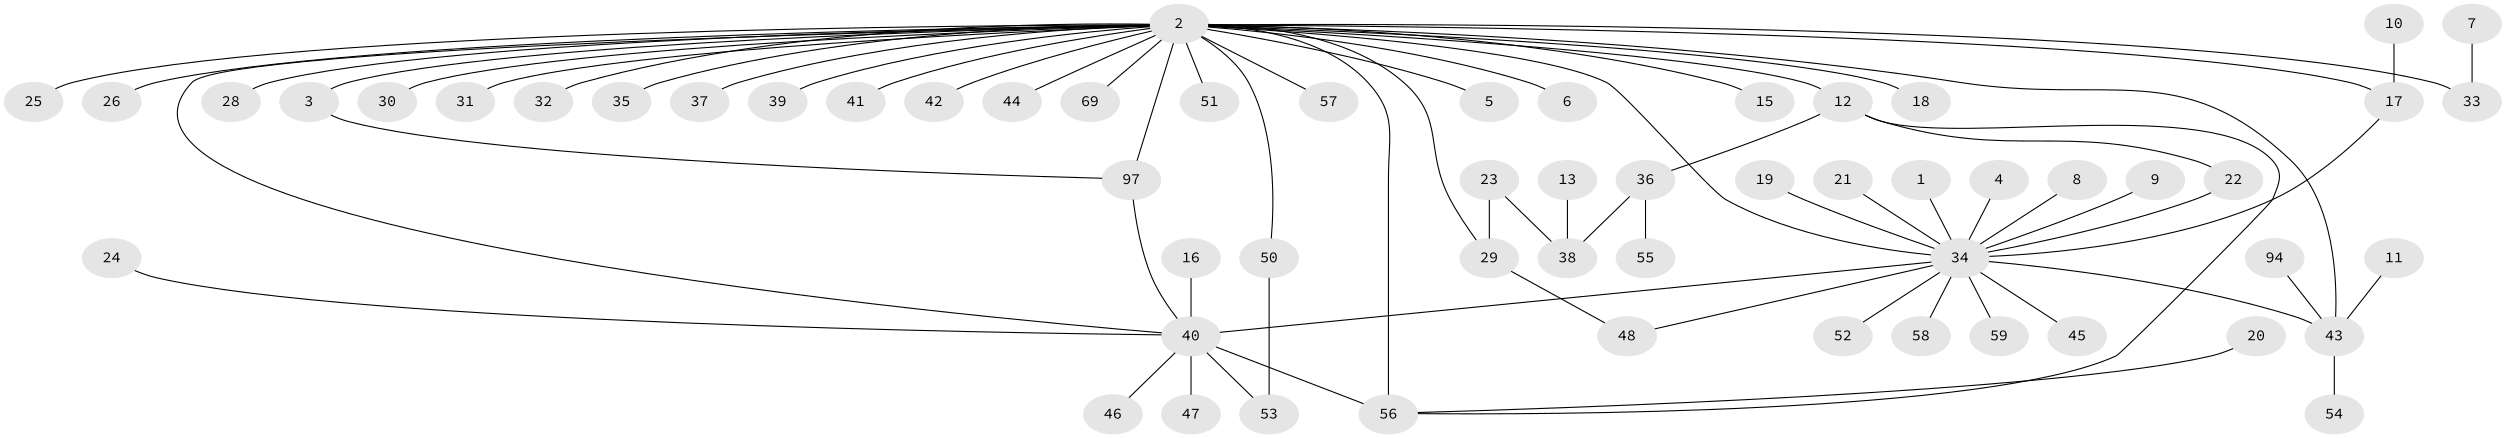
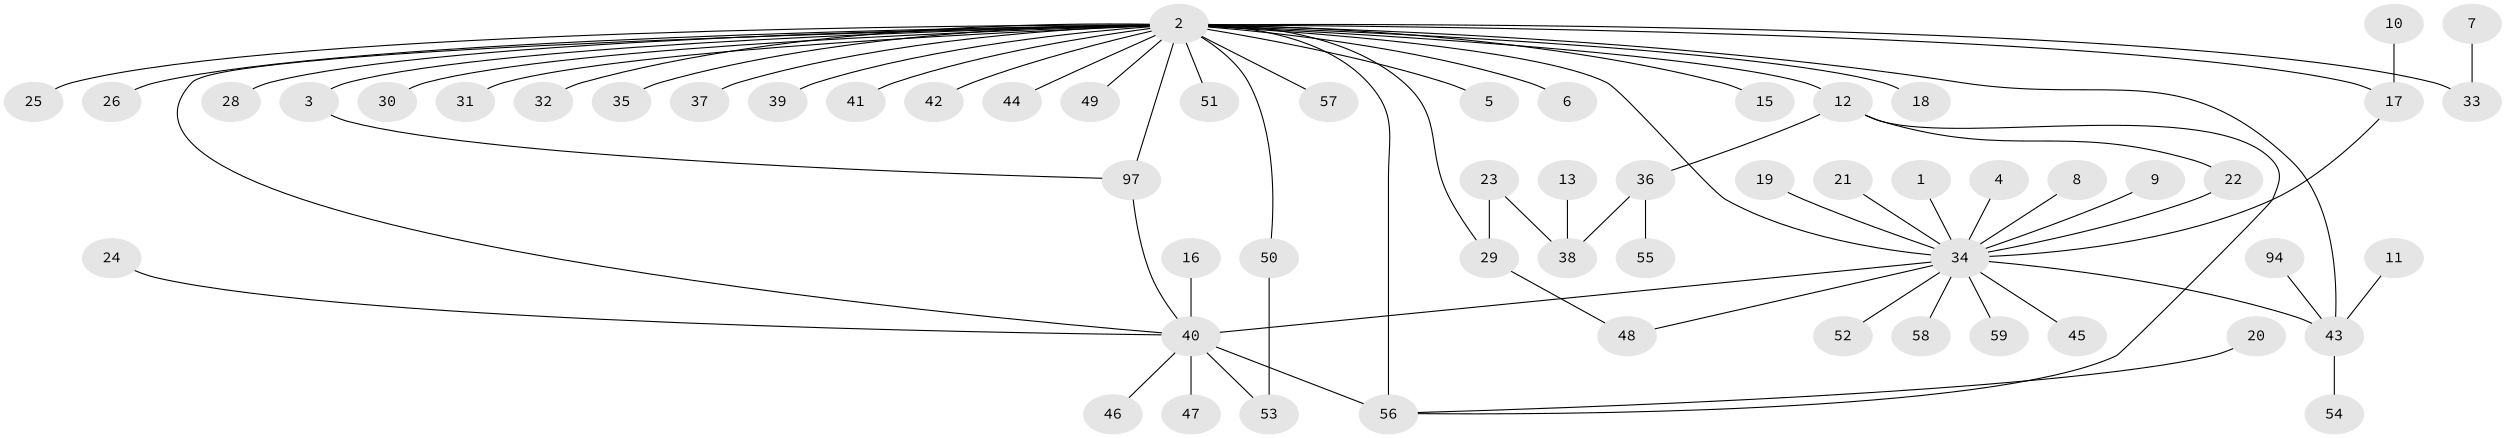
node "69": label "69" -> "49"
